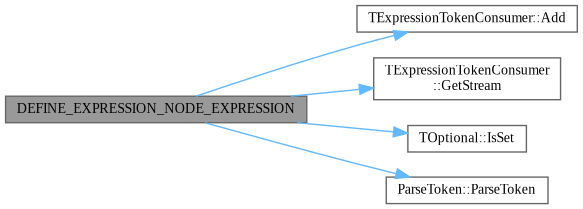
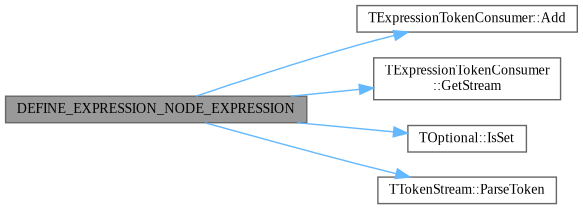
node "ParseToken::ParseToken": label "ParseToken::ParseToken" -> "TTokenStream::ParseToken"
